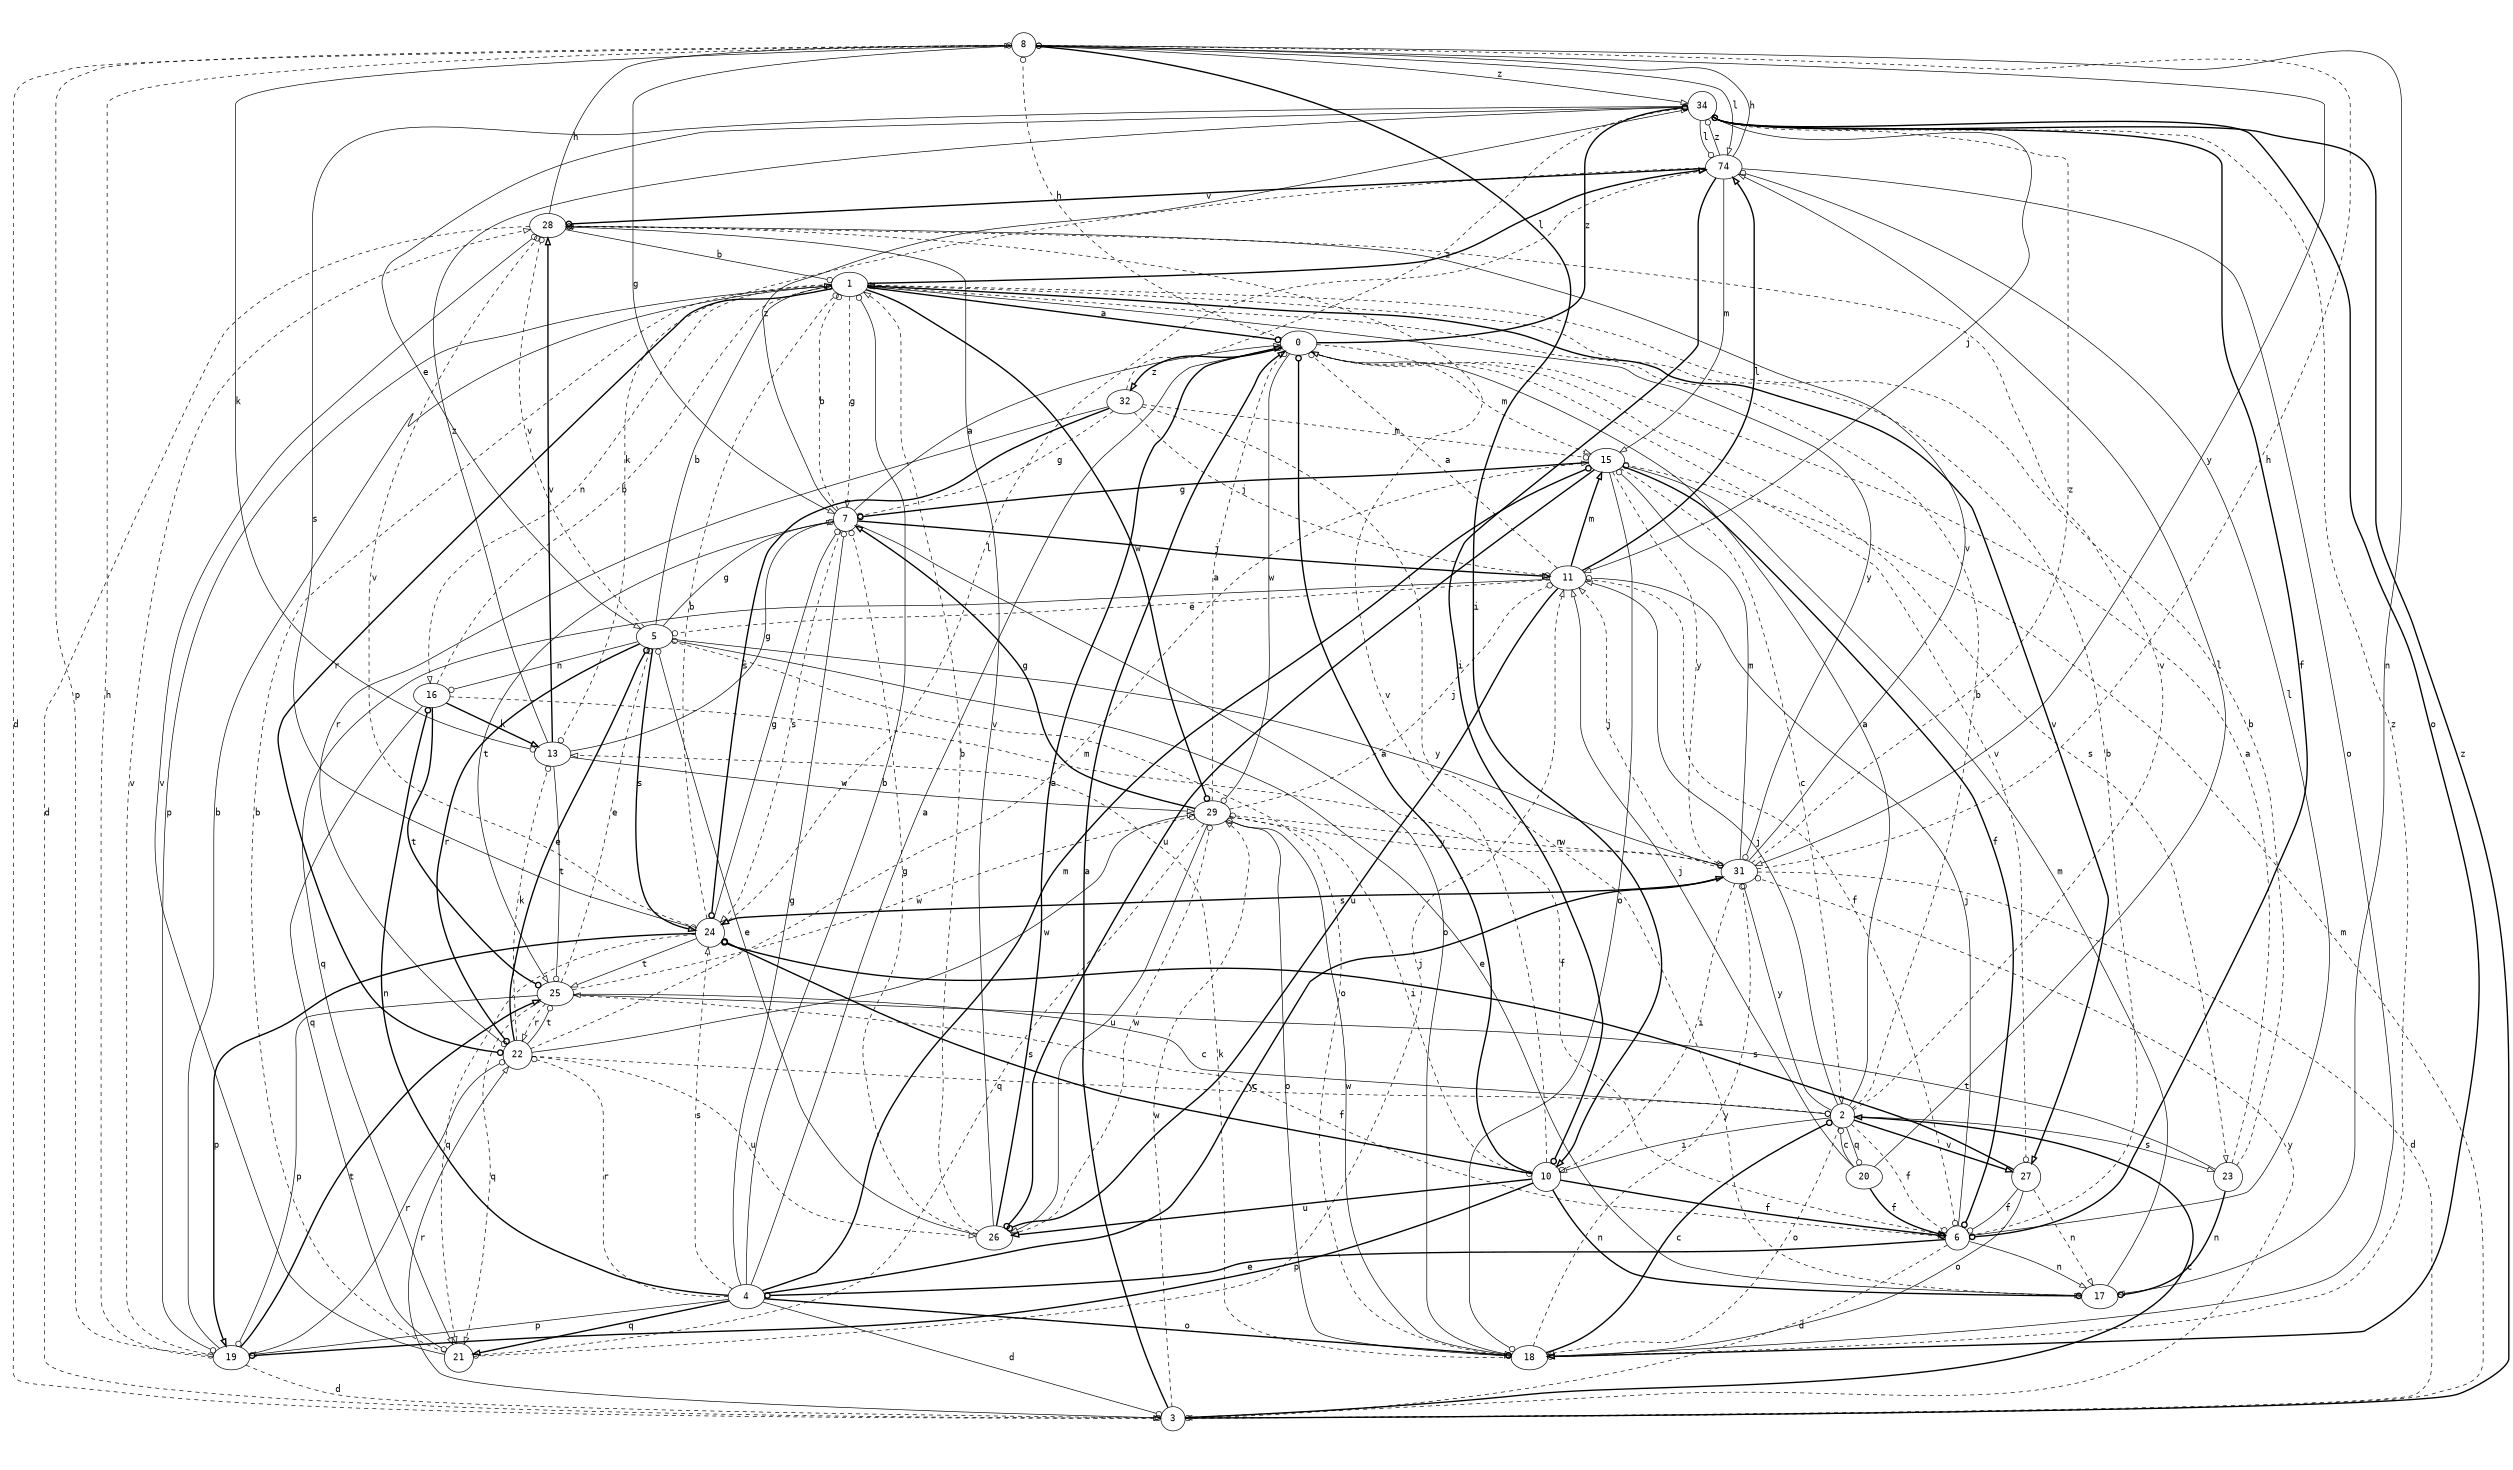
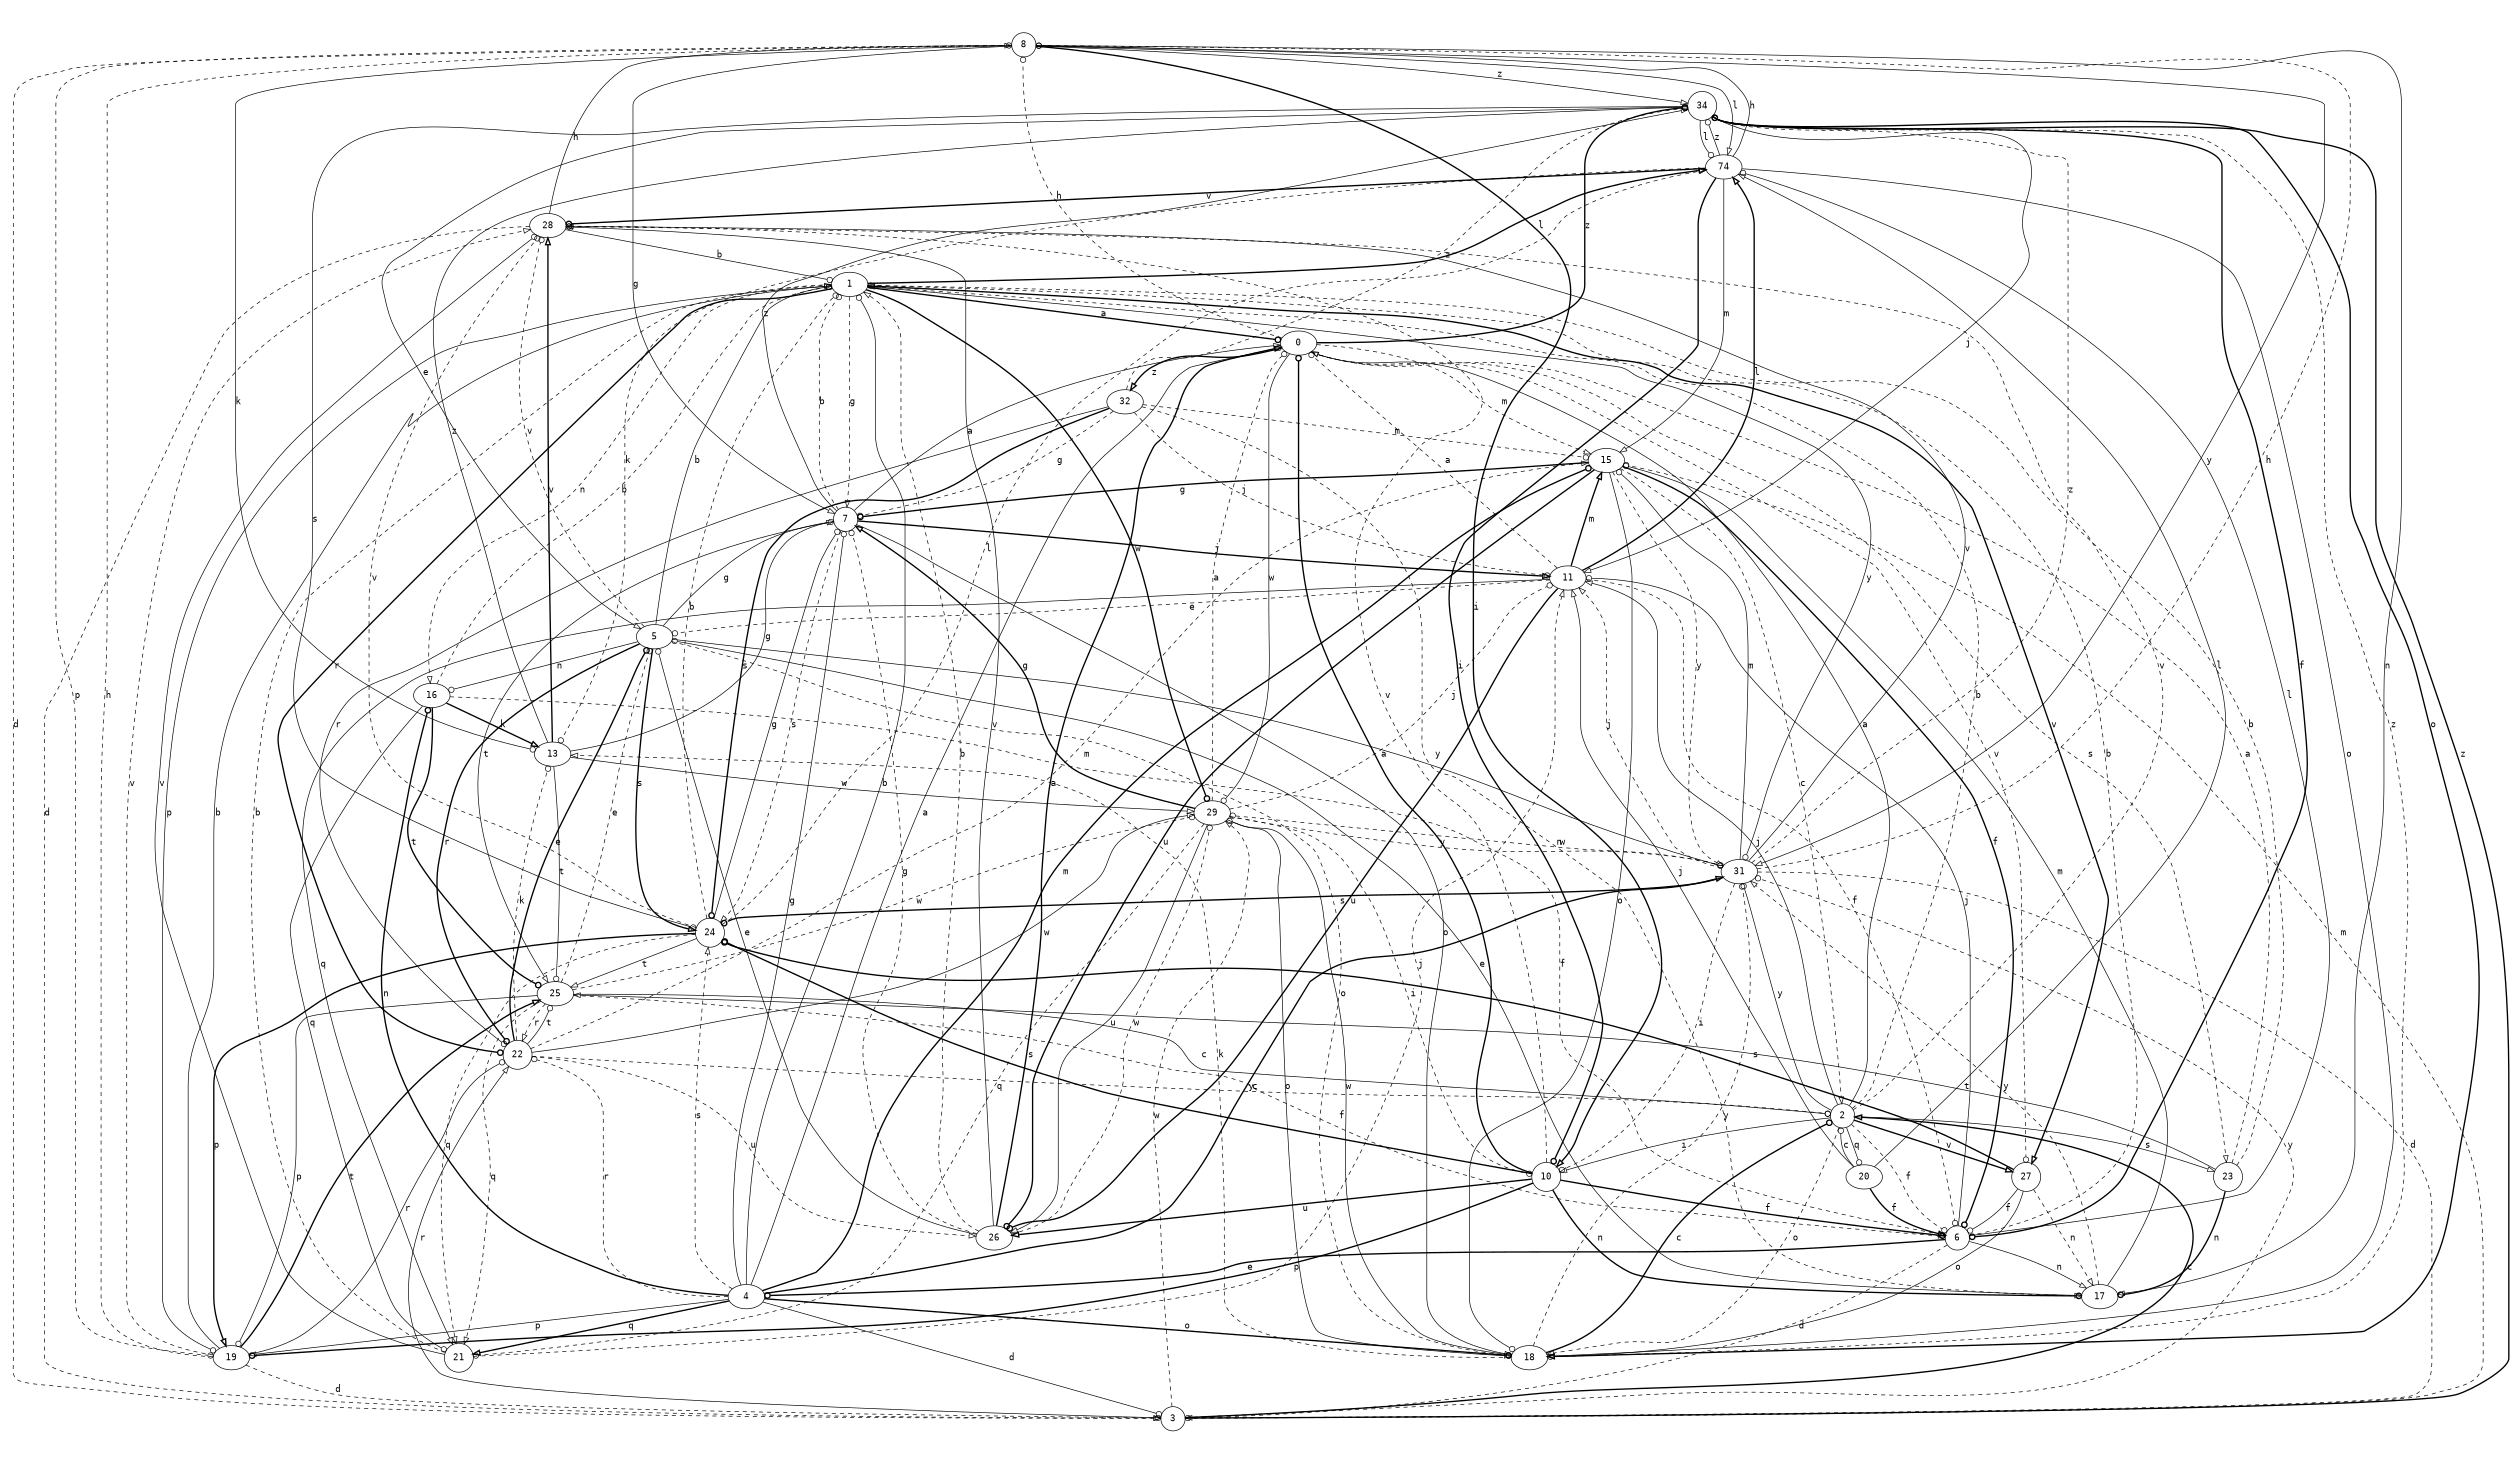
edge "3" -> "0": removed, label "a"
edge "31" -> "24": arrowhead onormal -> odot
edge "17" -> "31": added, label "y"
